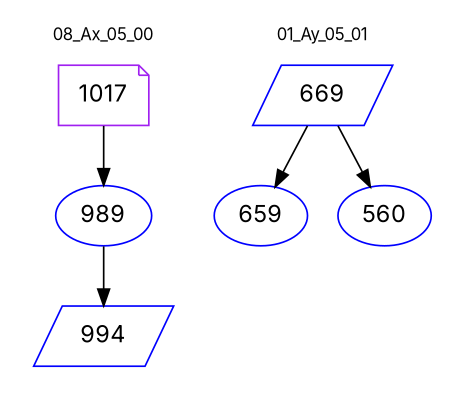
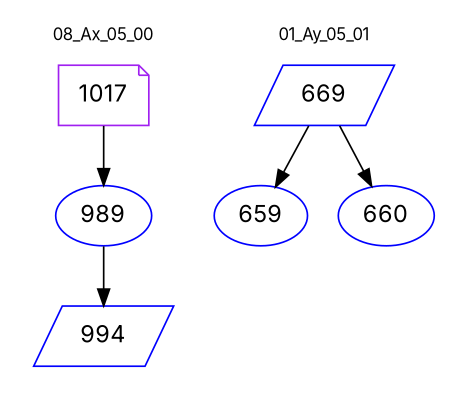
node "560": label "560" -> "660"
